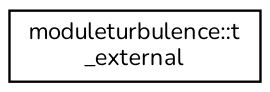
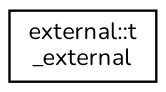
node "moduleturbulence::t _external": label "moduleturbulence::t _external" -> "external::t _external"
